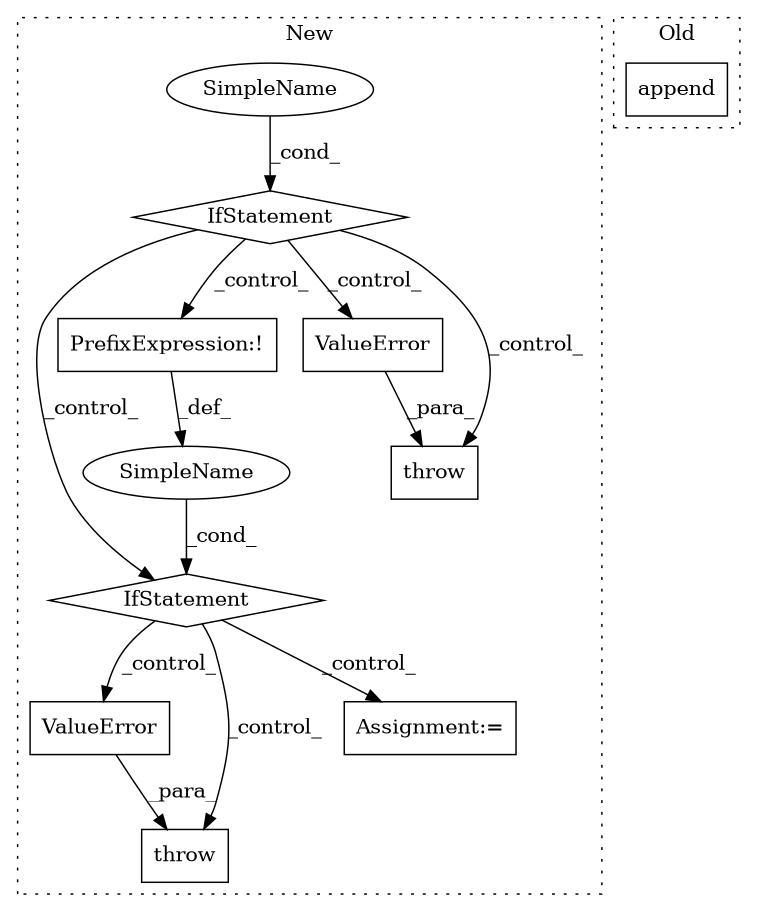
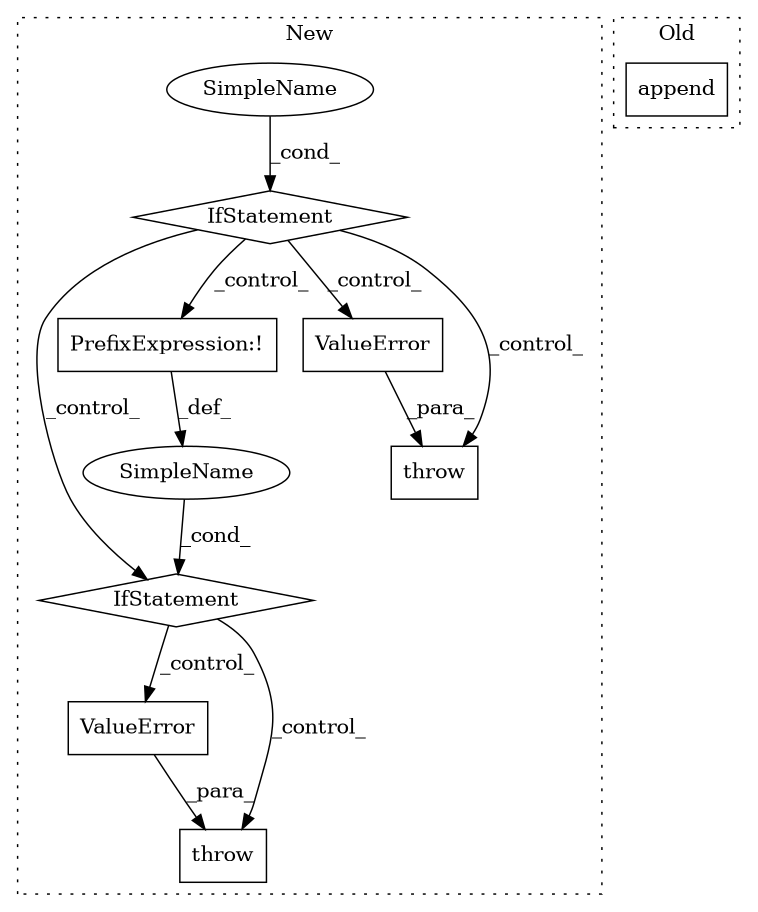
node "Assignment:=": removed
